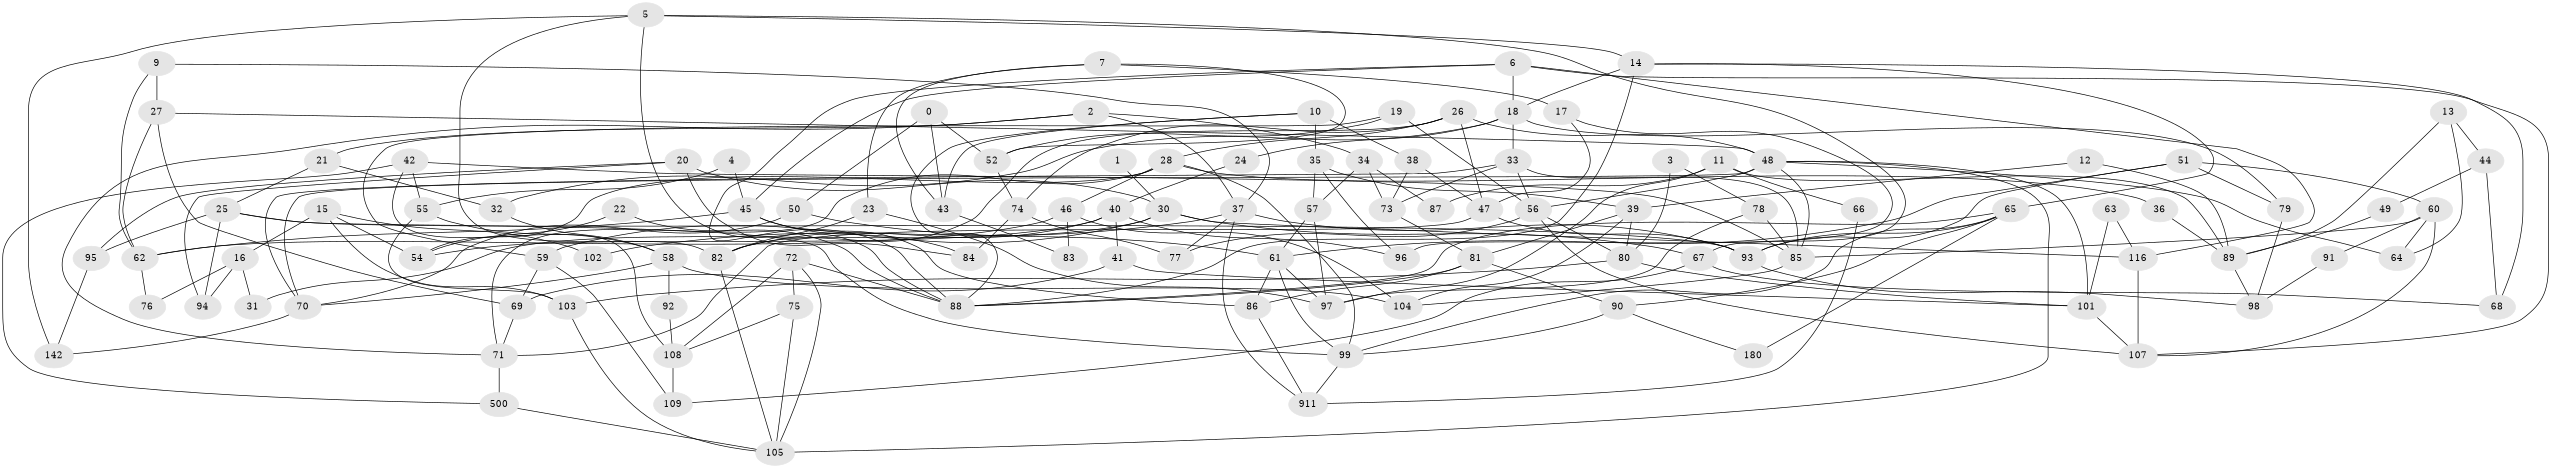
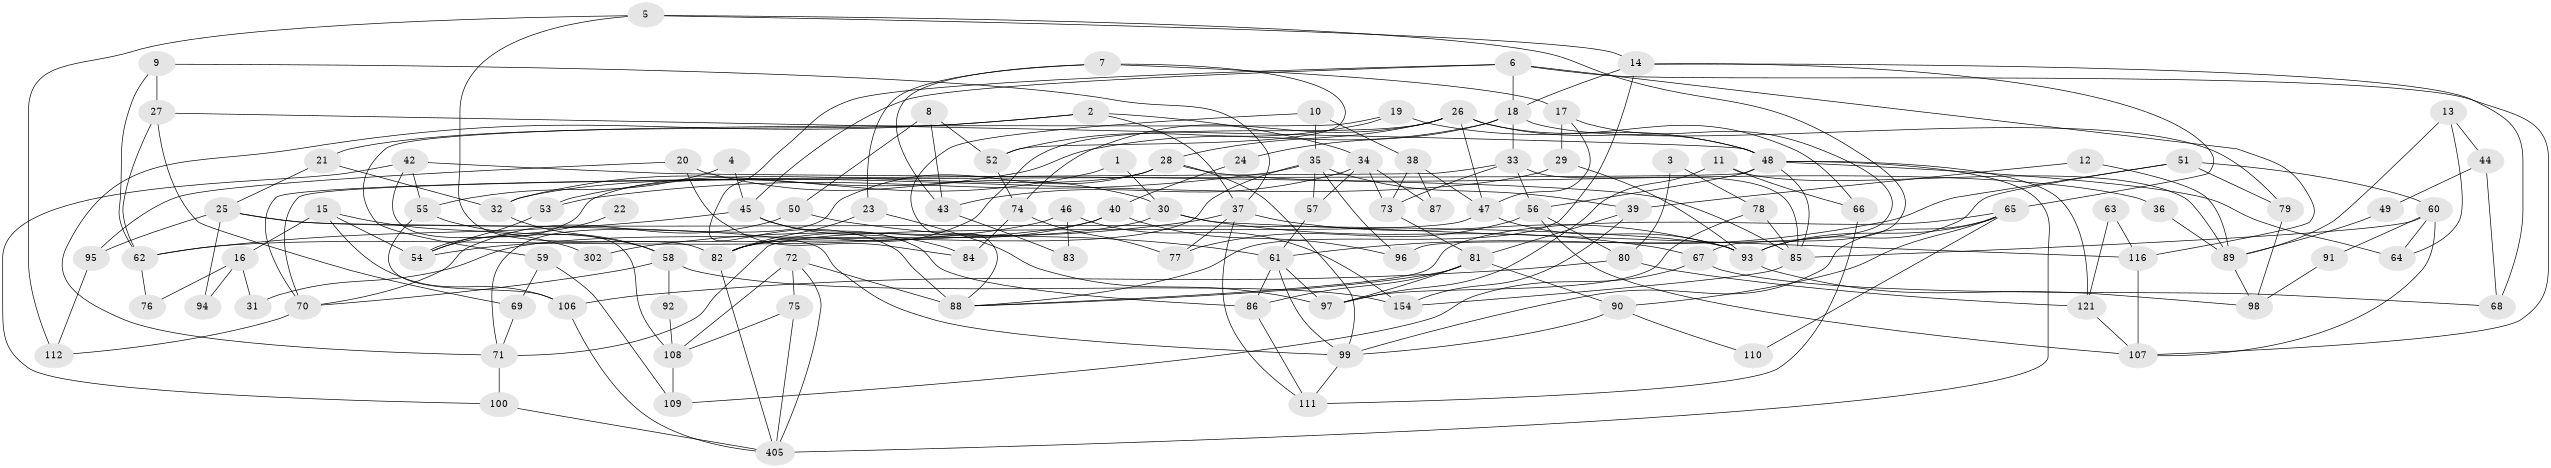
node "0": label "0" -> "8"
edge "10" -- "43": now "34" -- "43"
edge "26" -- "66": added
edge "19" -- "56": now "19" -- "48"
node "29": added
edge "20" -- "94": removed
edge "28" -- "46": removed
edge "11" -- "87": now "38" -- "87"
edge "5" -- "88": removed
node "53": added
edge "39" -- "80": removed
edge "35" -- "82": added
edge "30" -- "59": removed
edge "22" -- "88": removed
node "102": label "102" -> "302"
node "41": removed
edge "57" -- "97": now "81" -- "97"
node "103": label "103" -> "106"
node "104": label "104" -> "154"
node "101": label "101" -> "121"
node "142": label "142" -> "112"
node "180": label "180" -> "110"
node "500": label "500" -> "100"
node "911": label "911" -> "111"
node "105": label "105" -> "405"
